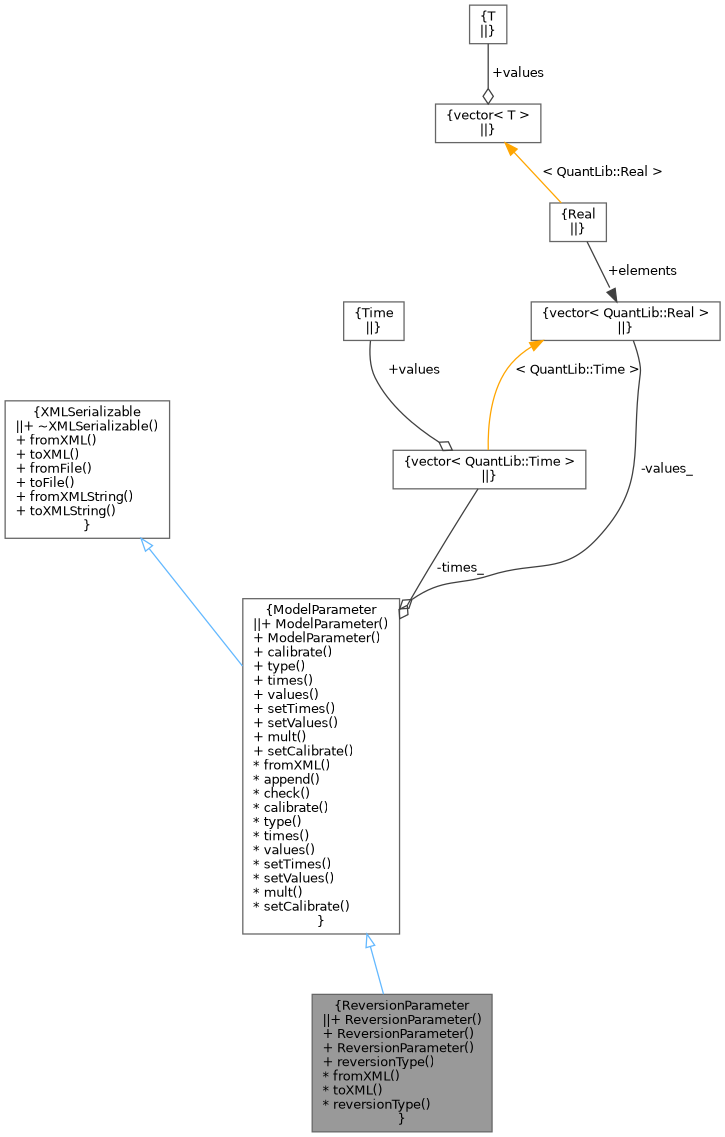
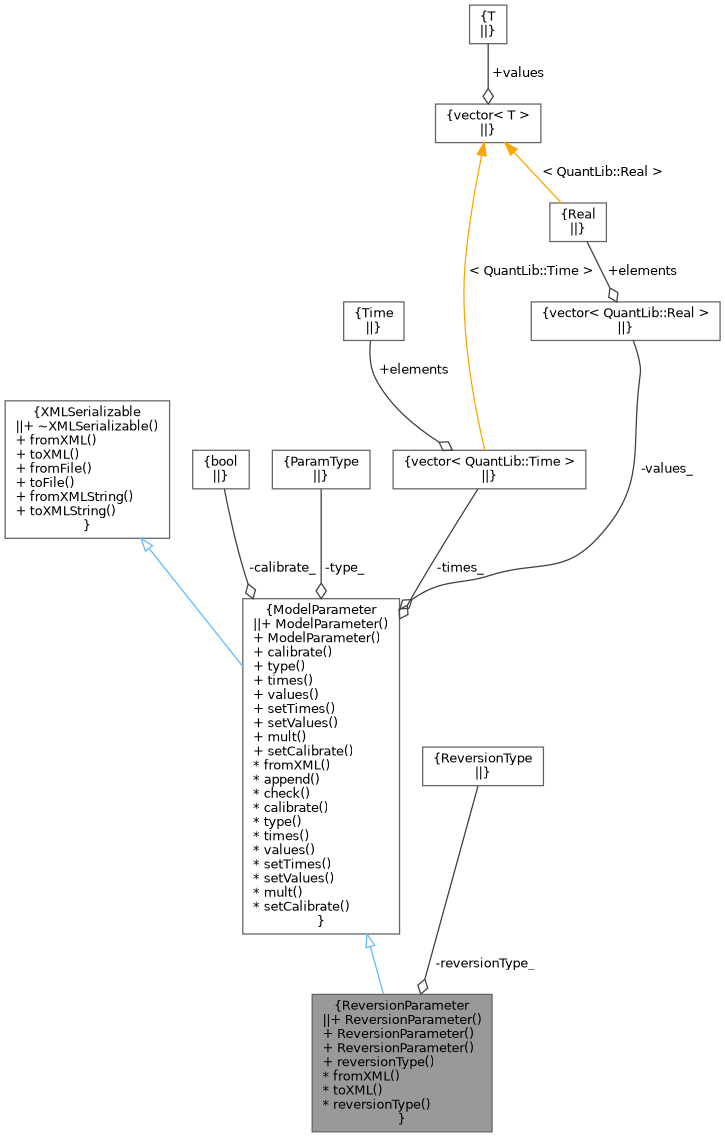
edge "{Real ||}" -> "{vector< QuantLib::Real > ||}": arrowhead normal -> odiamond
edge "{Time ||}" -> "{vector< QuantLib::Time > ||}": label " +values" -> " +elements"
edge "{vector< QuantLib::Time > ||}" -> "{vector< QuantLib::Real > ||}": now "{vector< QuantLib::Time > ||}" -> "{vector< T > ||}"
node "{bool ||}": added
node "{ParamType ||}": added
node "{ReversionType ||}": added
